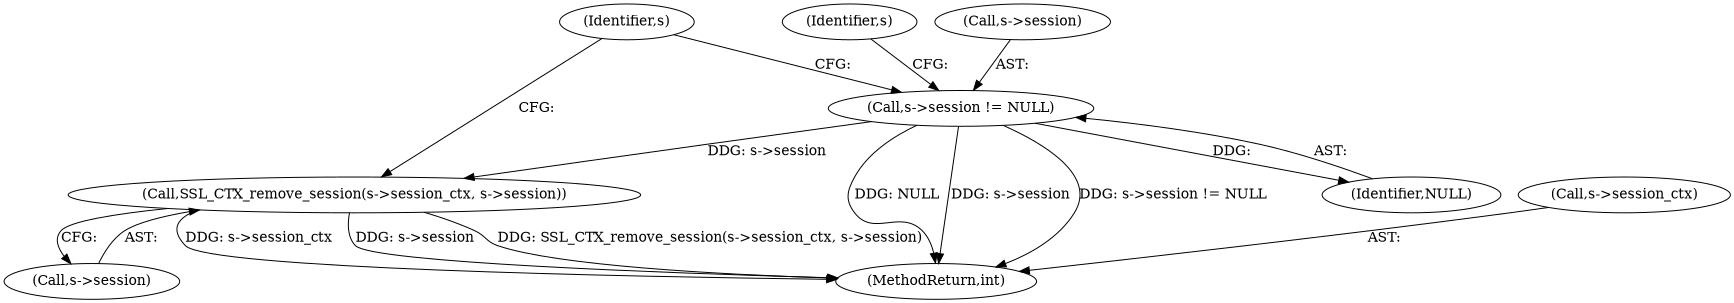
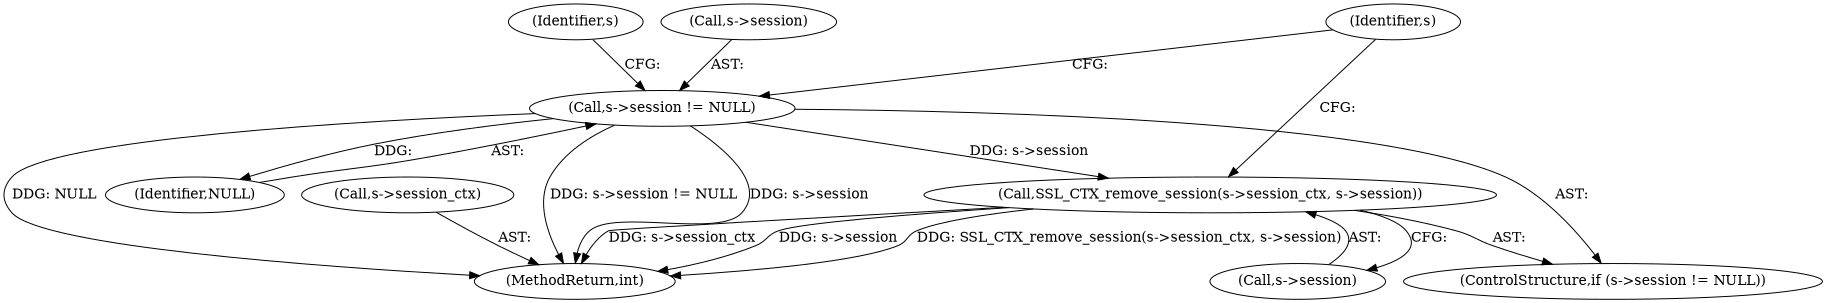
node "(ControlStructure,if (s->session != NULL))": added
